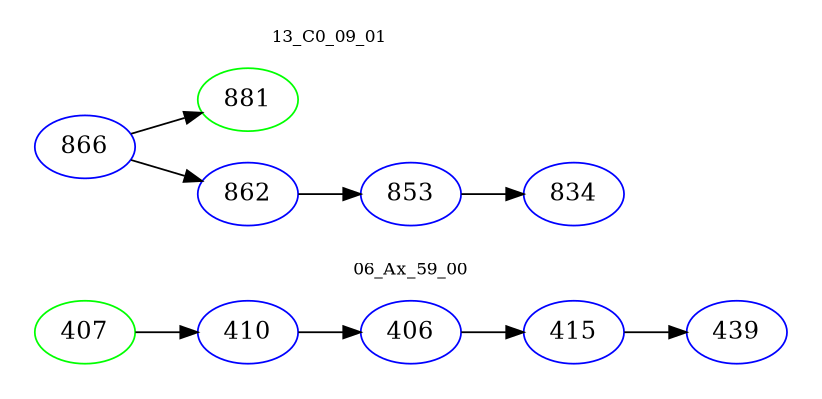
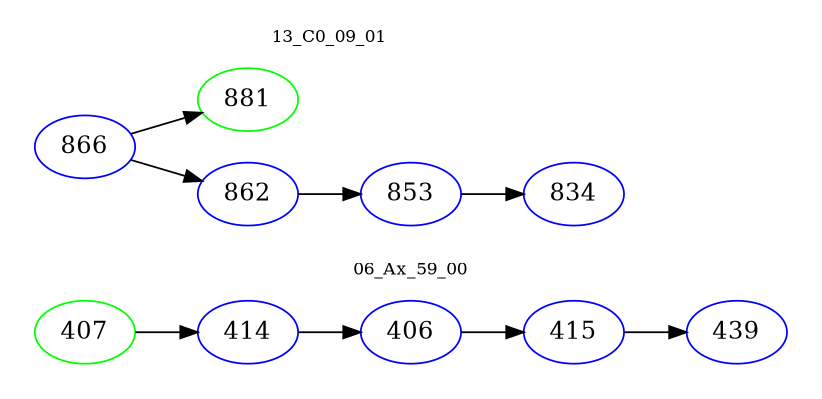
node "410": label "410" -> "414"
